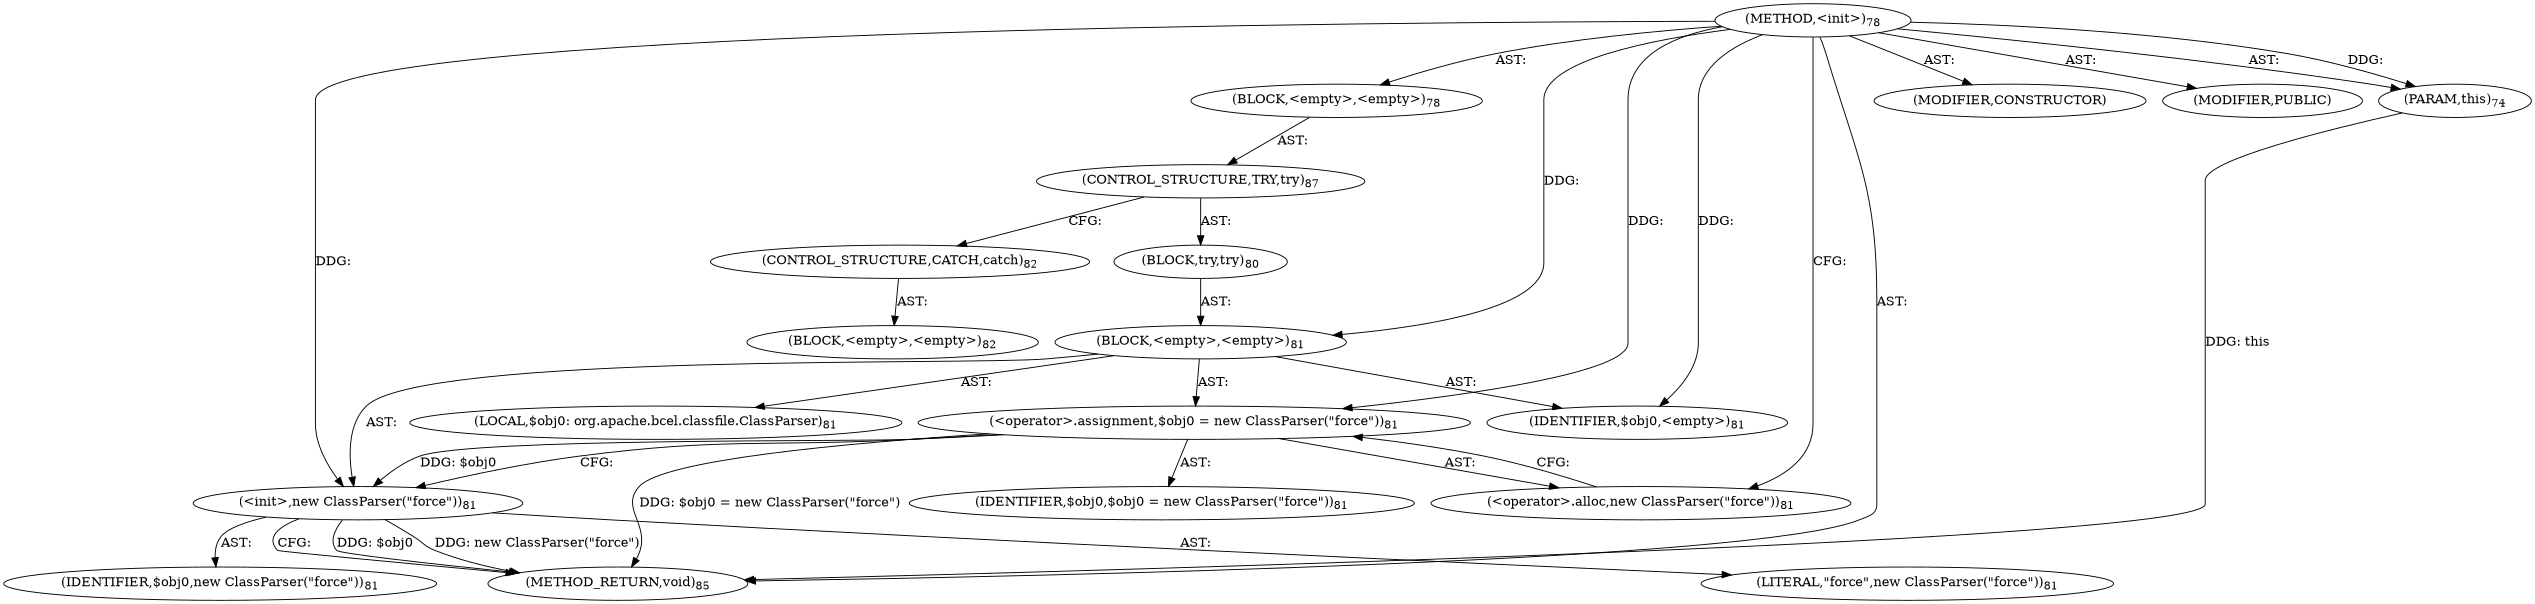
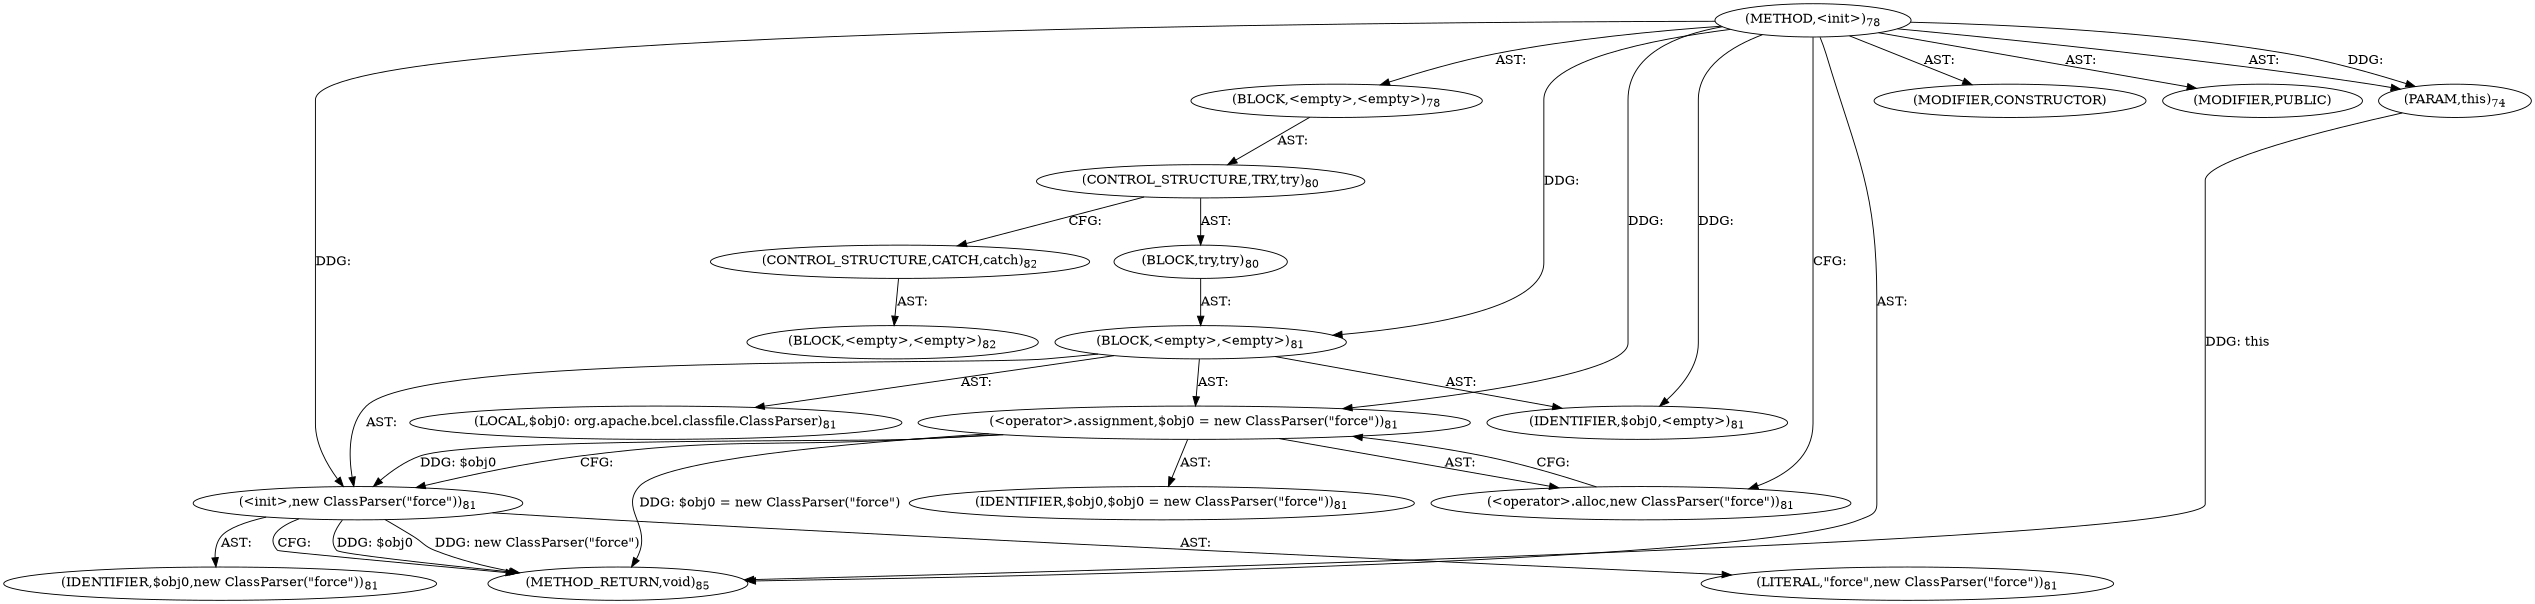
node "(CONTROL_STRUCTURE,TRY,try)": text "87" -> "80"
